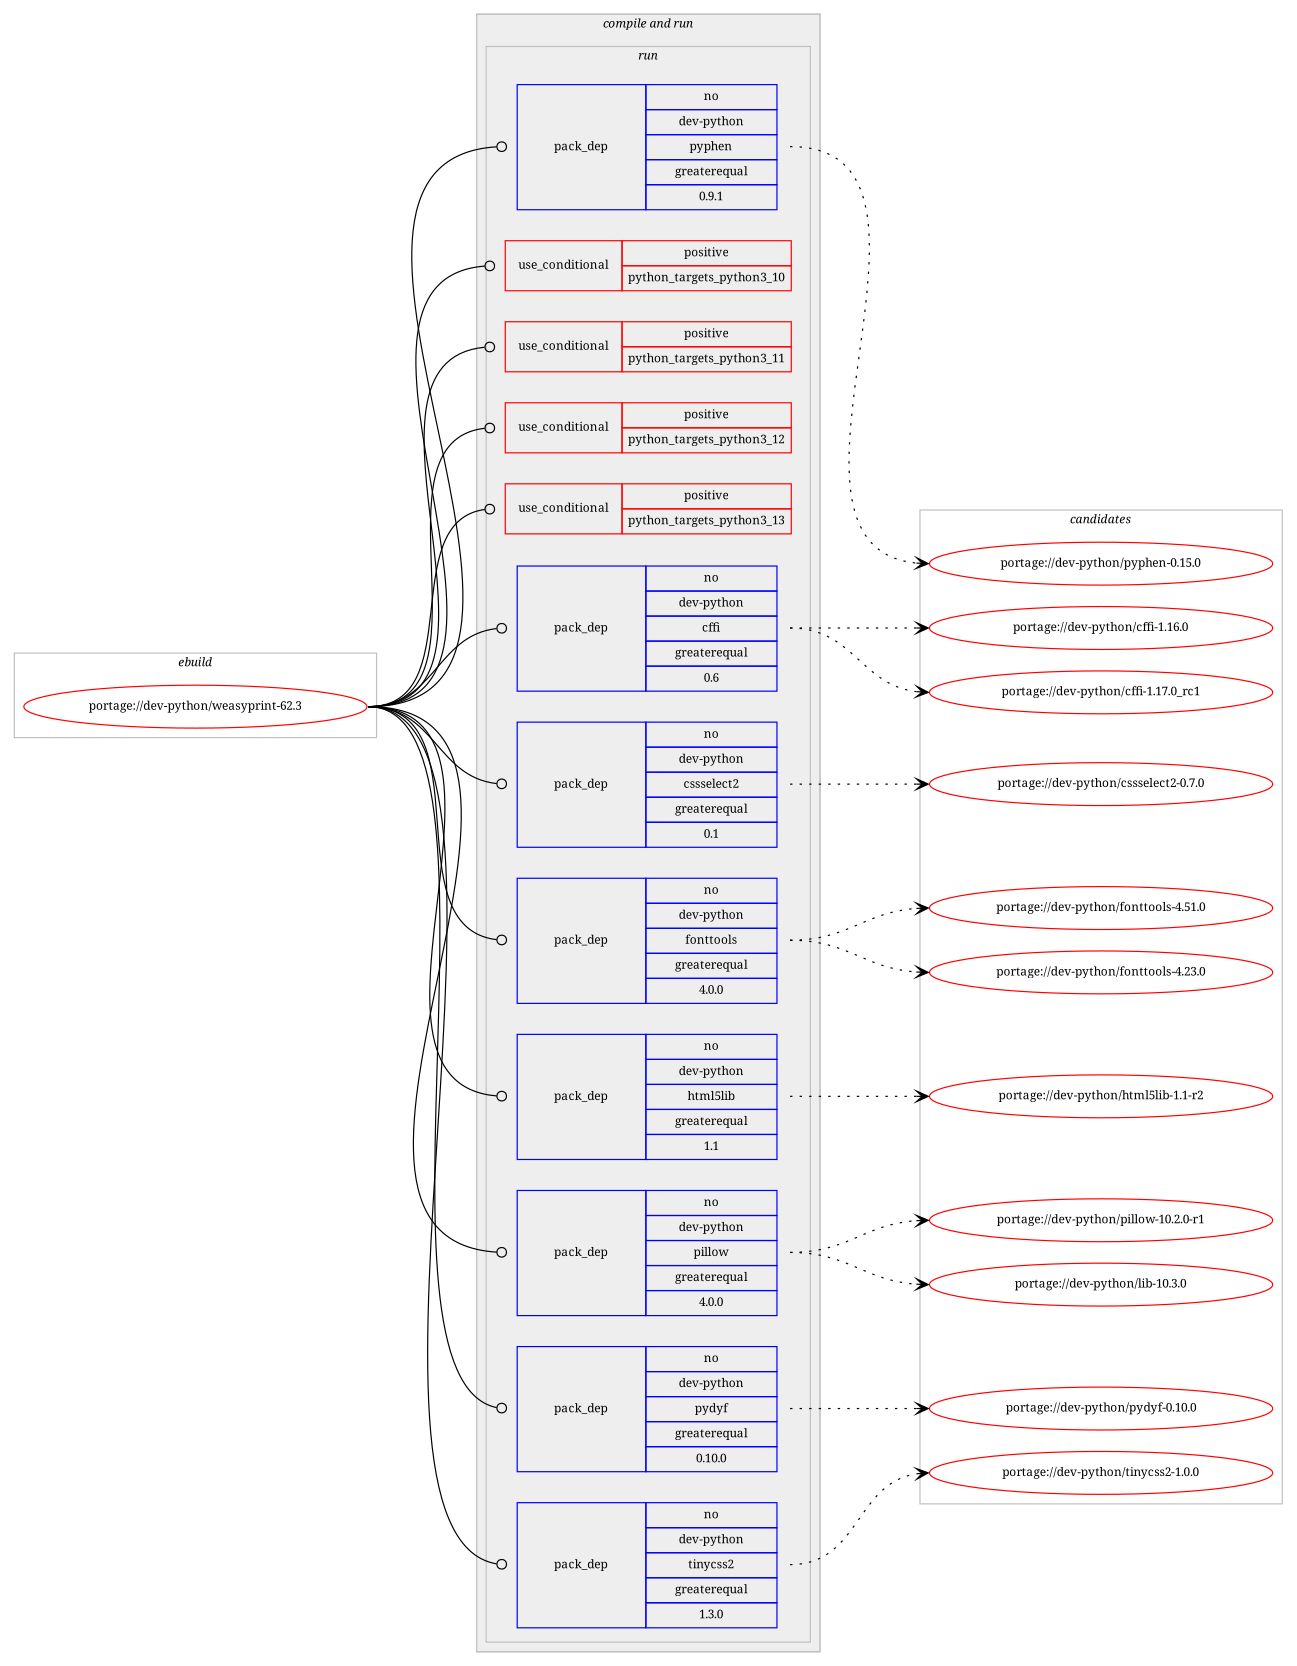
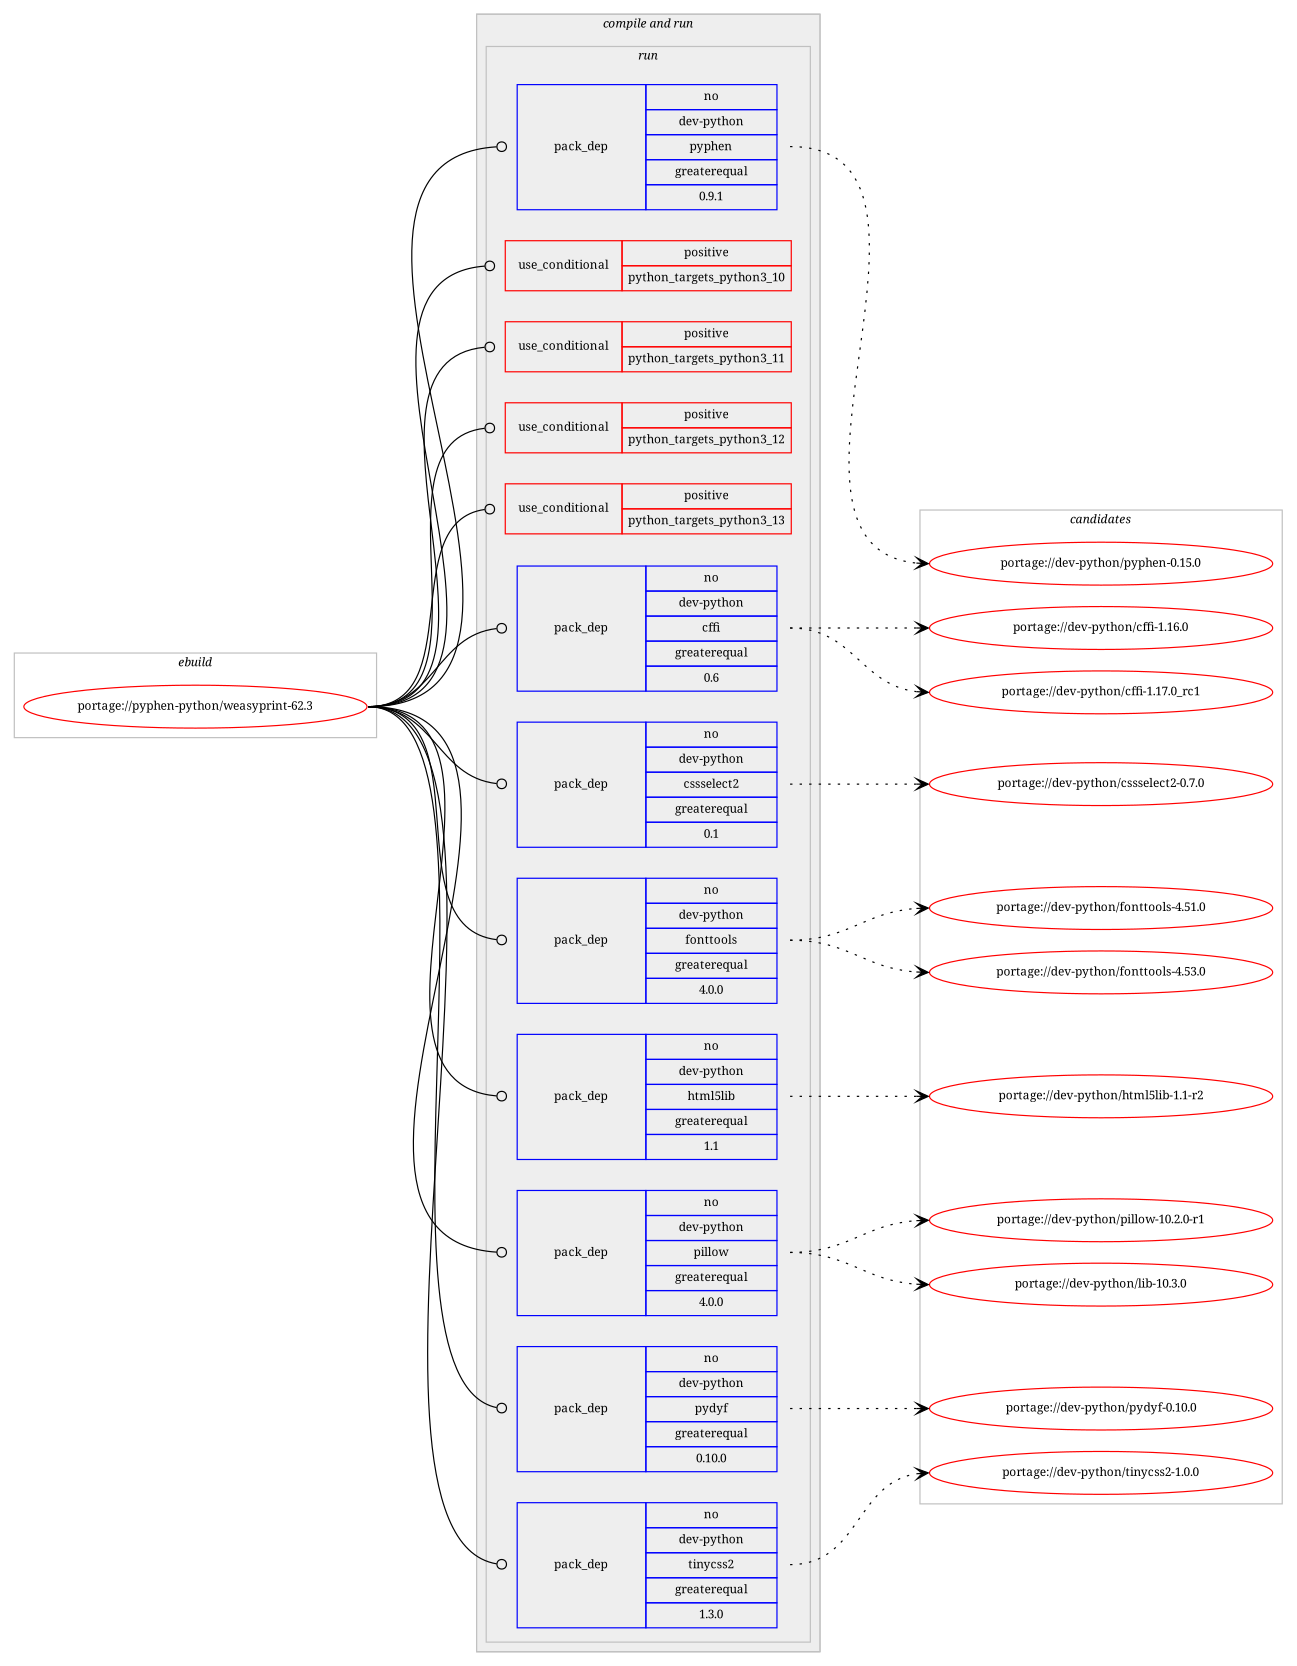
node "portage://dev-python/weasyprint-62.3": label "portage://dev-python/weasyprint-62.3" -> "portage://pyphen-python/weasyprint-62.3"
node "portage://dev-python/fonttools-4.23.0": label "portage://dev-python/fonttools-4.23.0" -> "portage://dev-python/fonttools-4.53.0"
